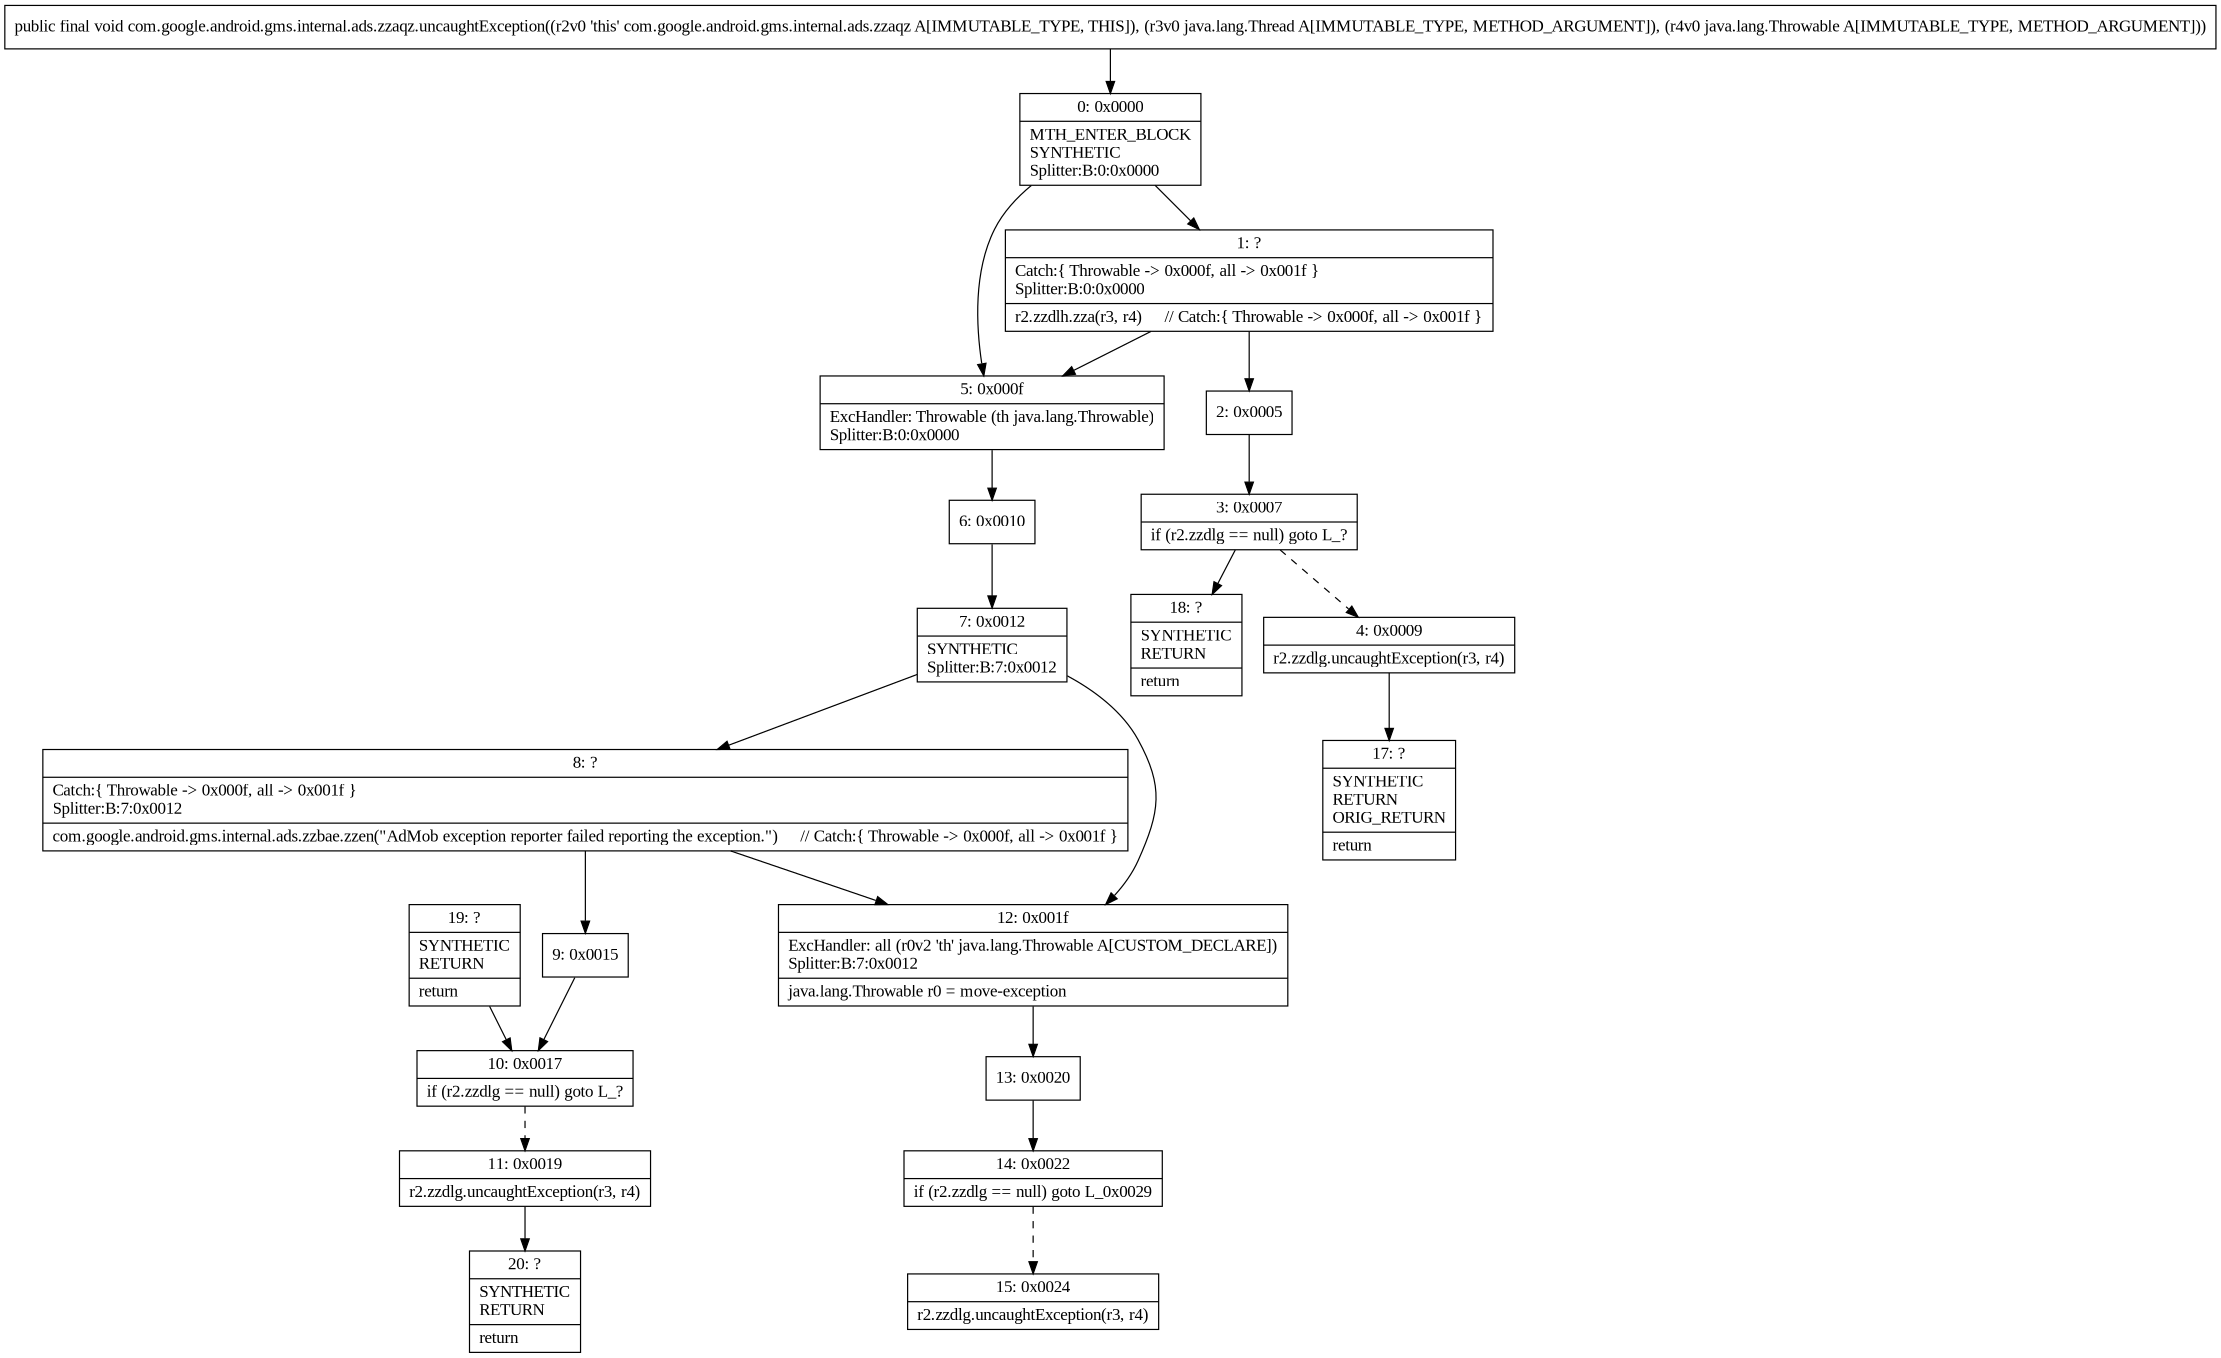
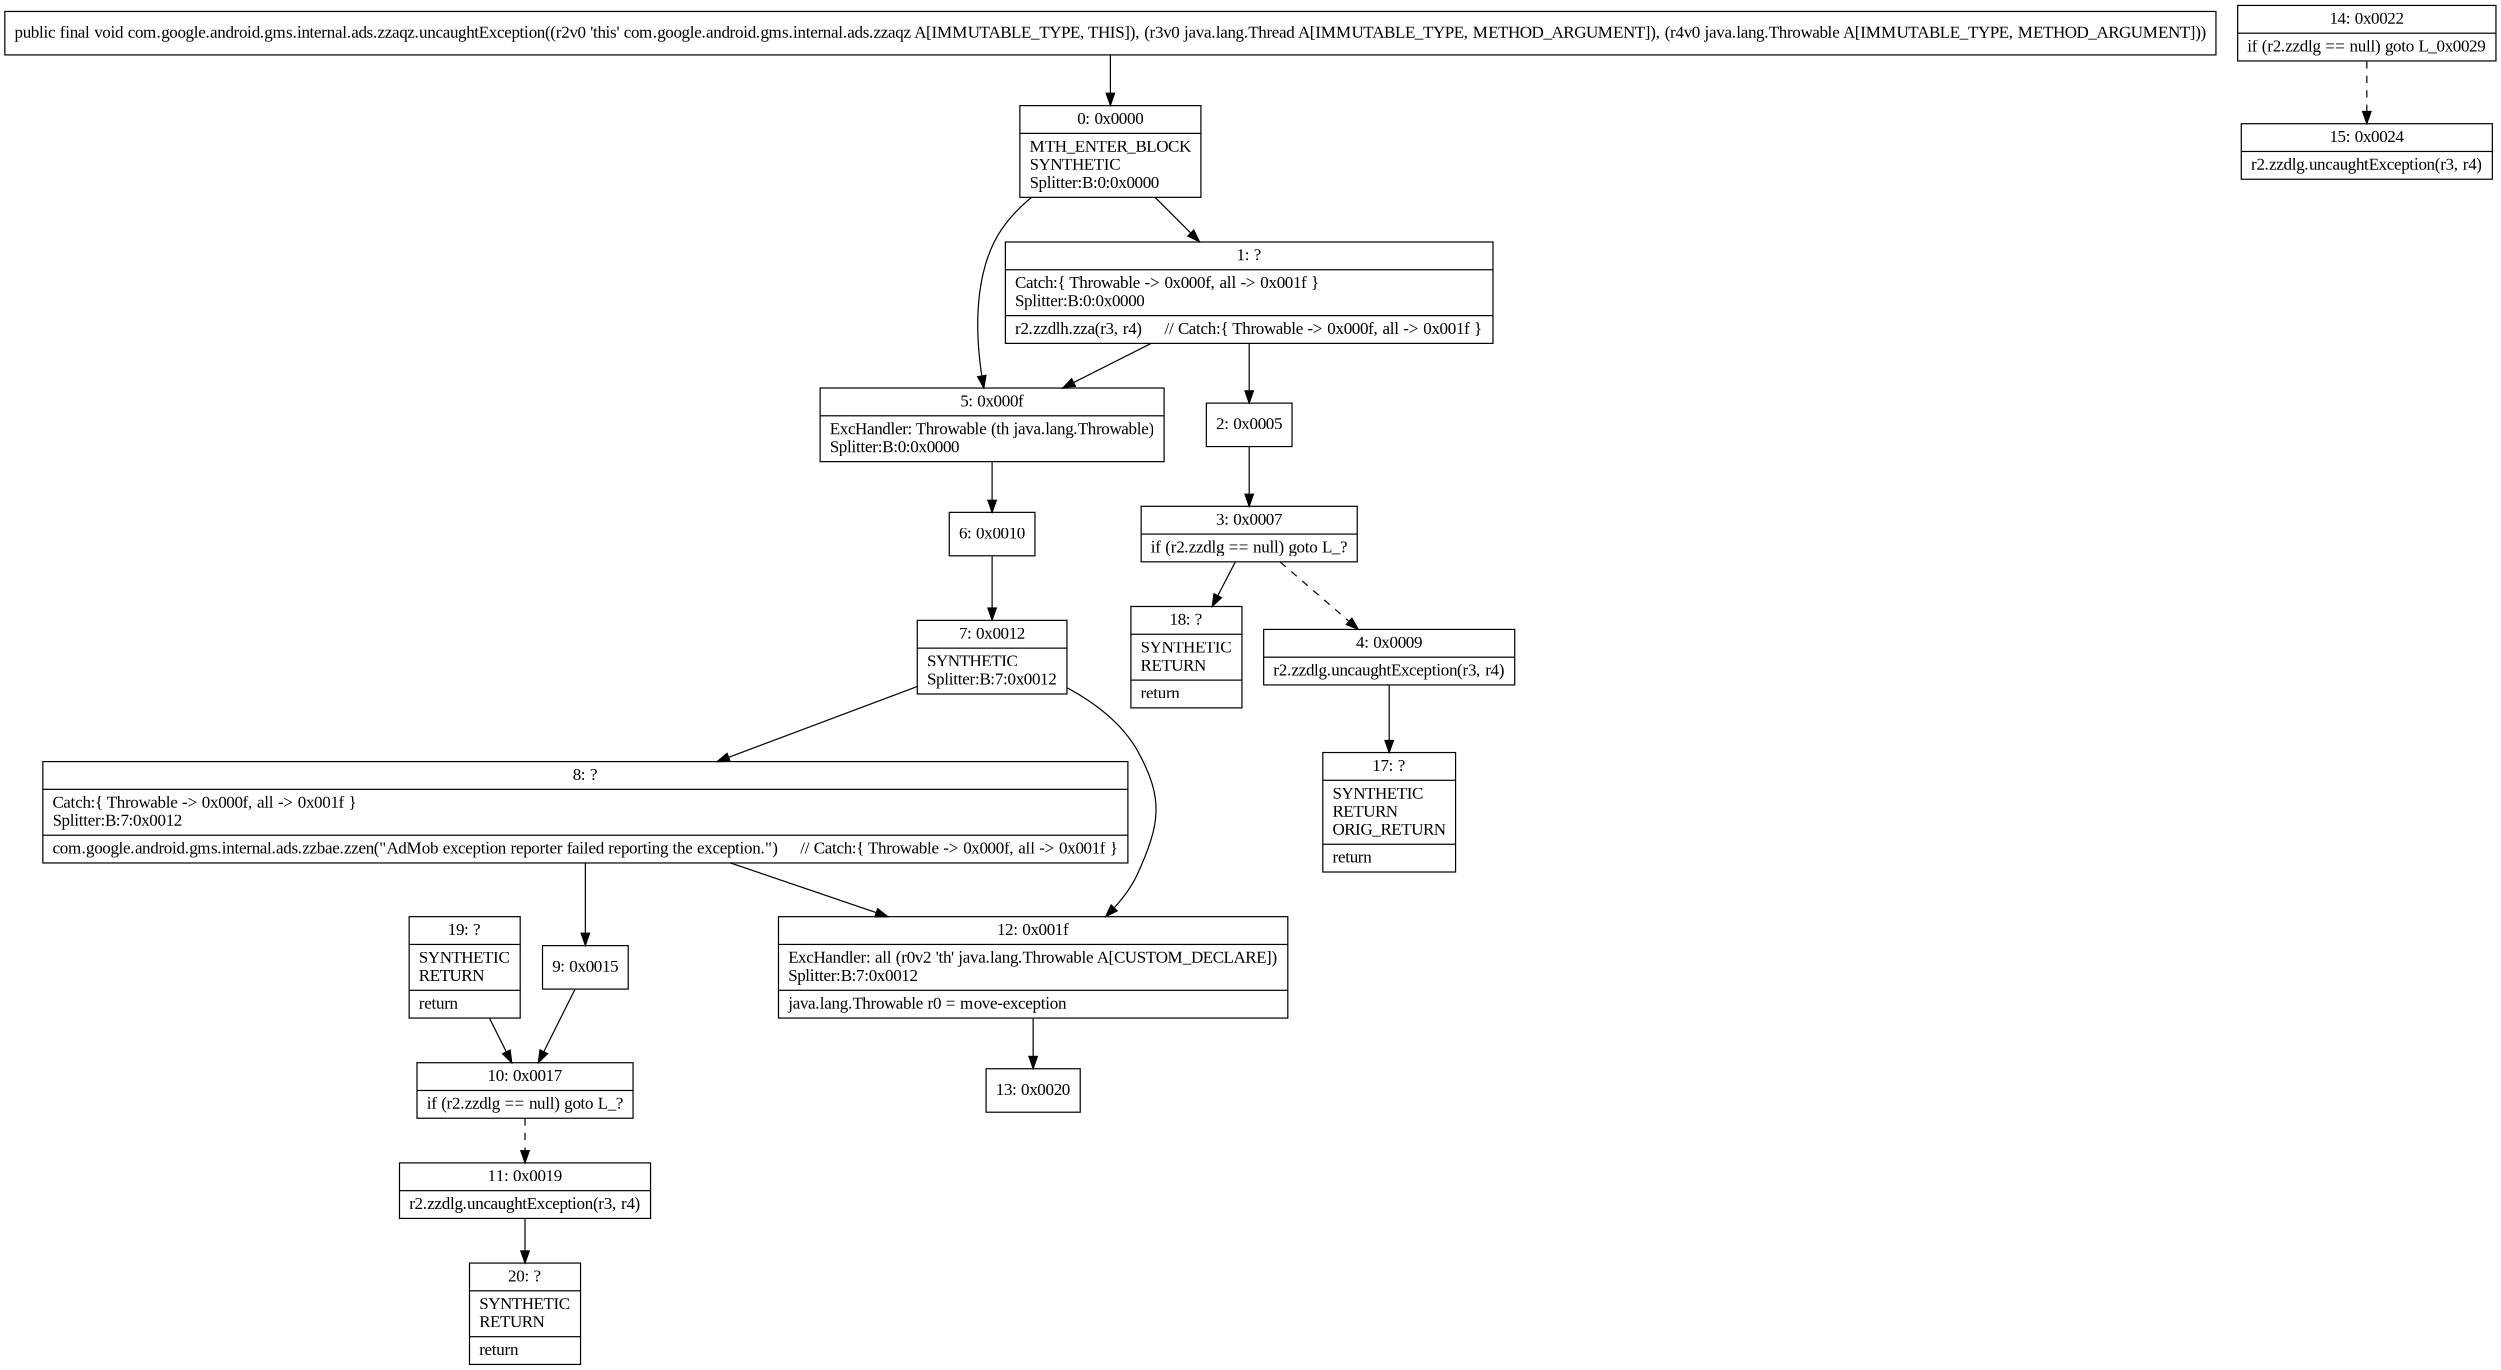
edge "13: 0x0020" -> "14: 0x0022": removed
